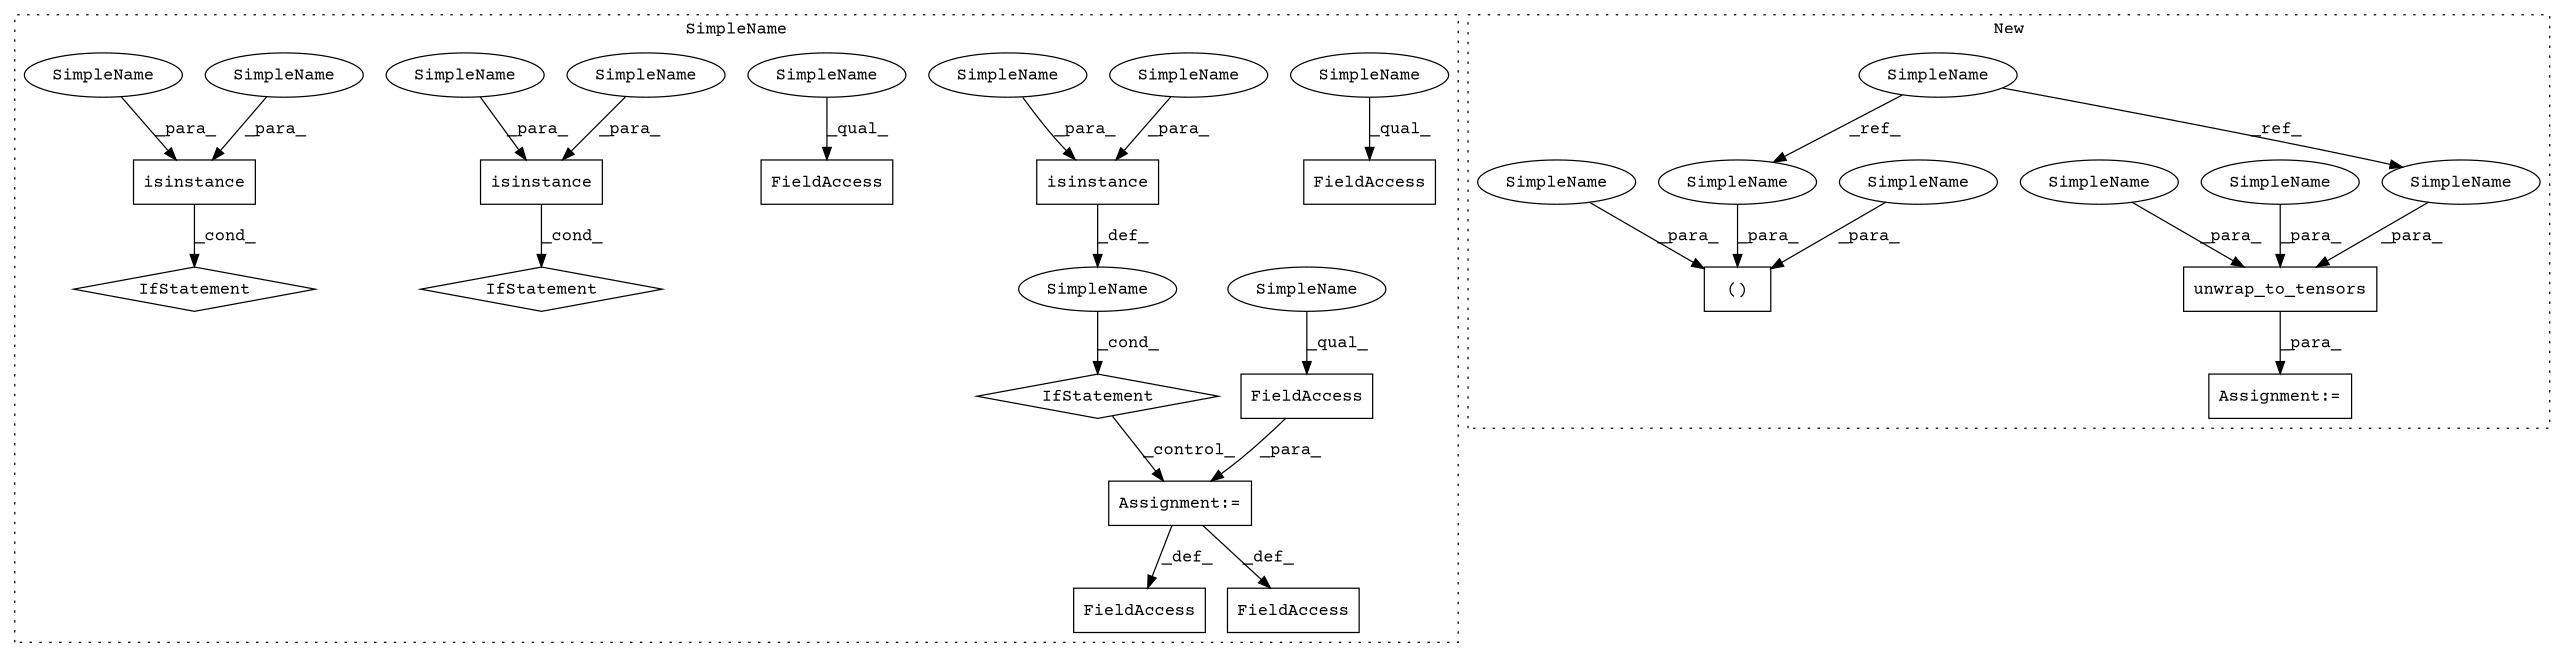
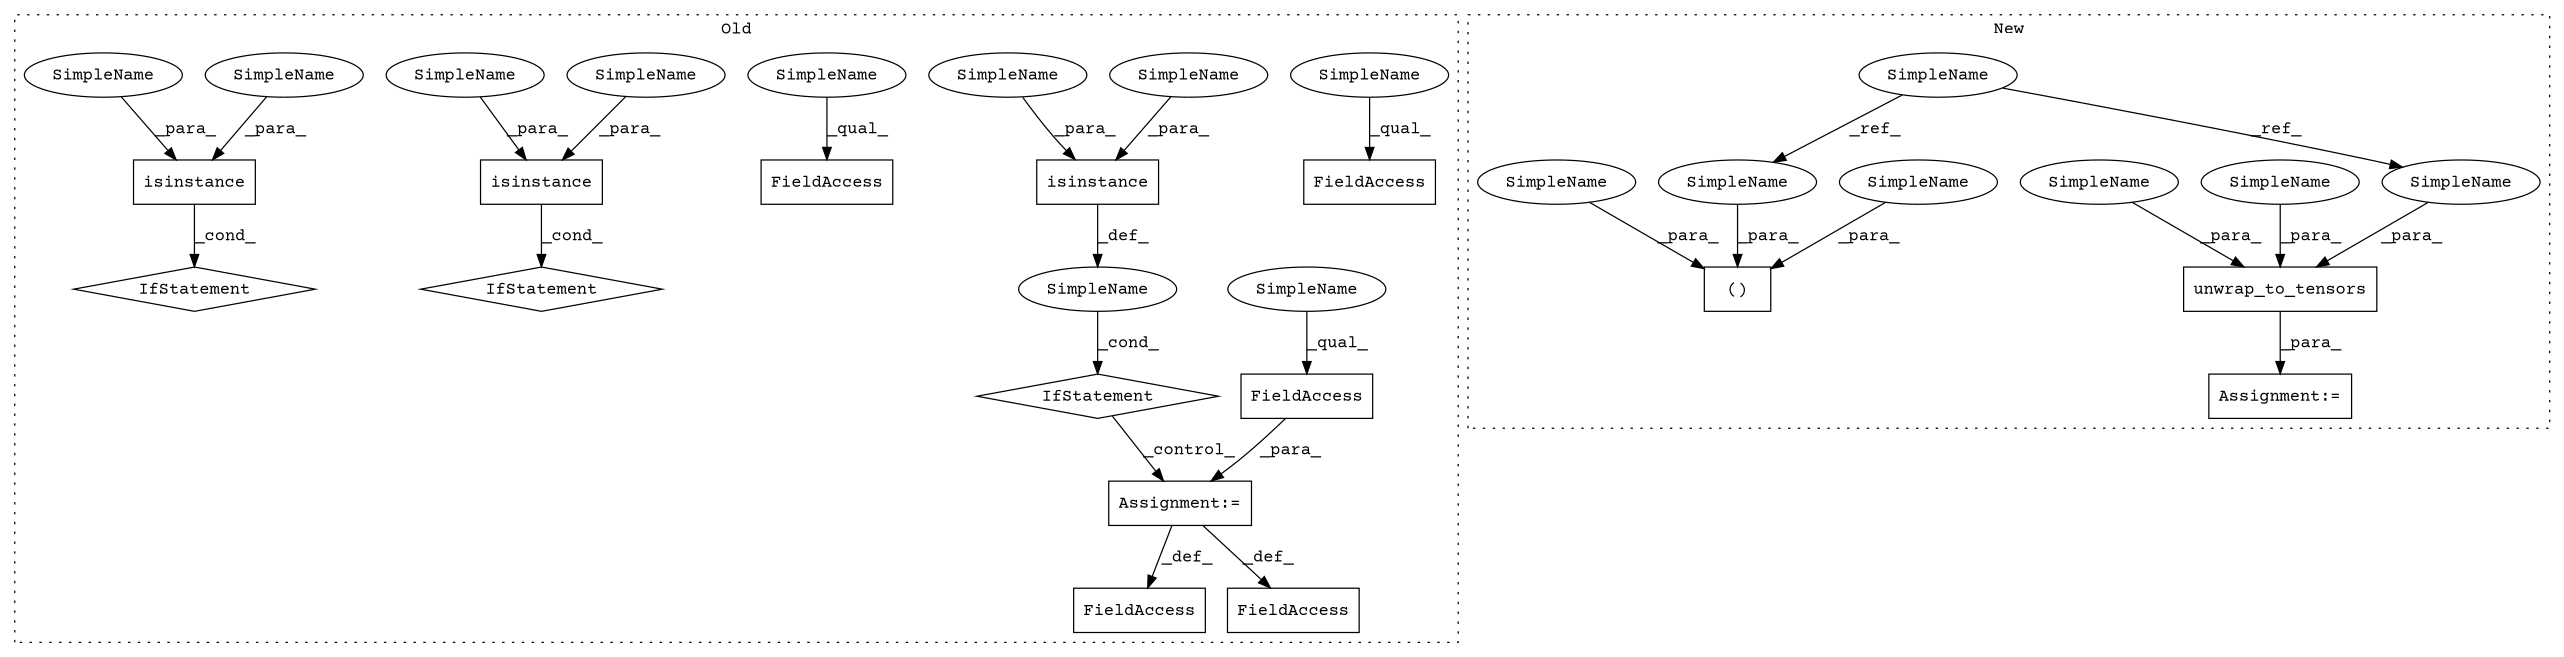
cluster "SimpleName": label "SimpleName" -> "Old"
